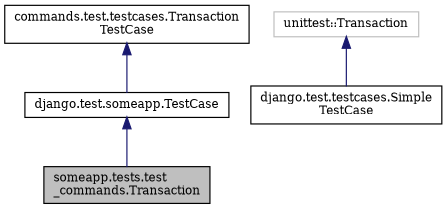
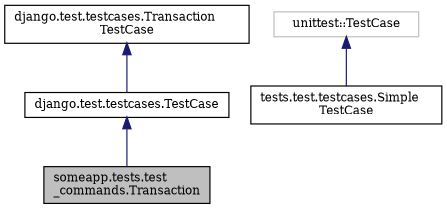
node "commands.test.testcases.Transaction TestCase": label "commands.test.testcases.Transaction TestCase" -> "django.test.testcases.Transaction TestCase"
node "unittest::Transaction": label "unittest::Transaction" -> "unittest::TestCase"
node "django.test.someapp.TestCase": label "django.test.someapp.TestCase" -> "django.test.testcases.TestCase"
node "django.test.testcases.Simple TestCase": label "django.test.testcases.Simple TestCase" -> "tests.test.testcases.Simple TestCase"
